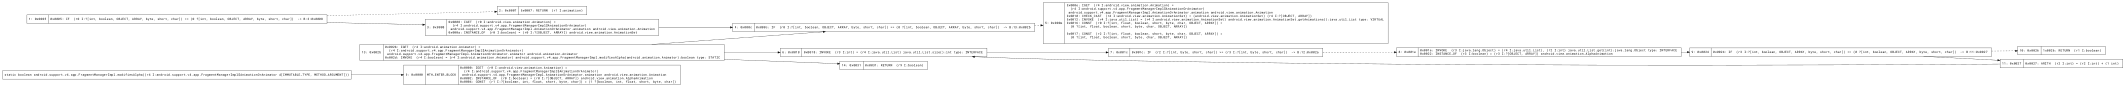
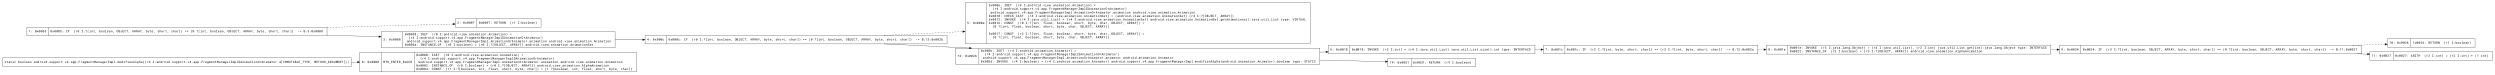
node "2: 0x0007": text "0x0007: RETURN  (r1 I:animation)" -> "0x0007: RETURN  (r1 I:boolean)"
edge "13: 0x002b" -> "4: 0x000c": reversed
edge "11: 0x0027" -> "6: 0x0018": removed
